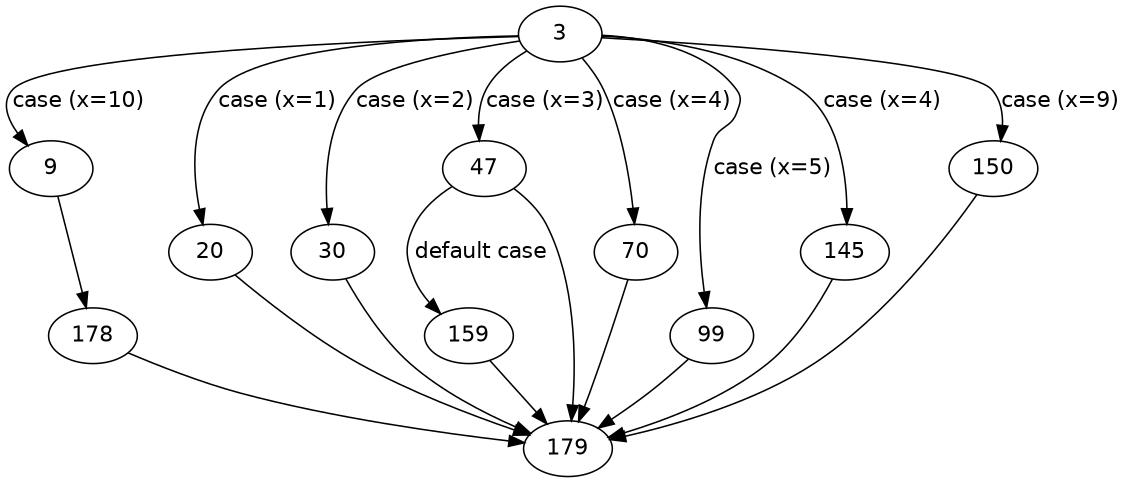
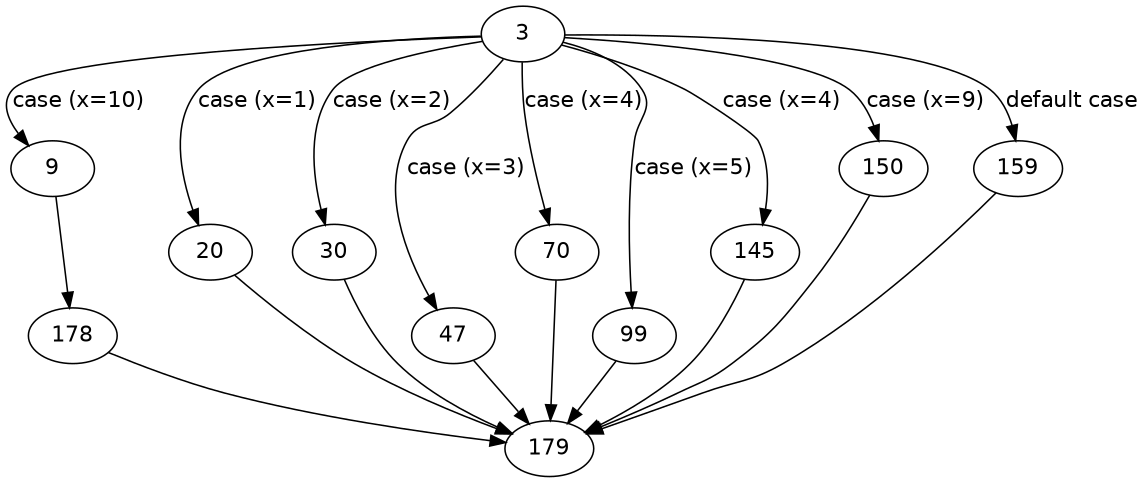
edge "47" -> "159": now "3" -> "159"
